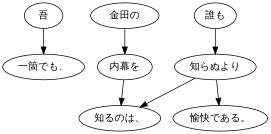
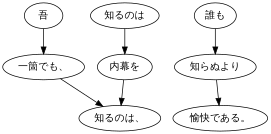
node "金田の": label "金田の" -> "知るのは"
edge "知らぬより" -> "知るのは、": now "一箇でも、" -> "知るのは、"
